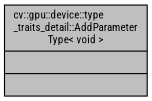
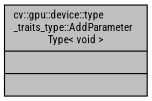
node "cv::gpu::device::type": text "_traits_detail::AddParameter" -> "_traits_type::AddParameter"
